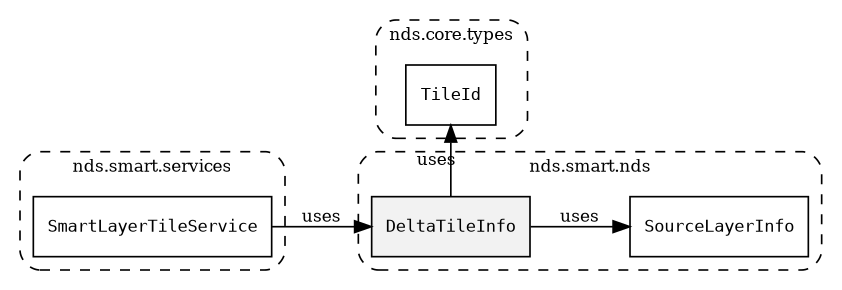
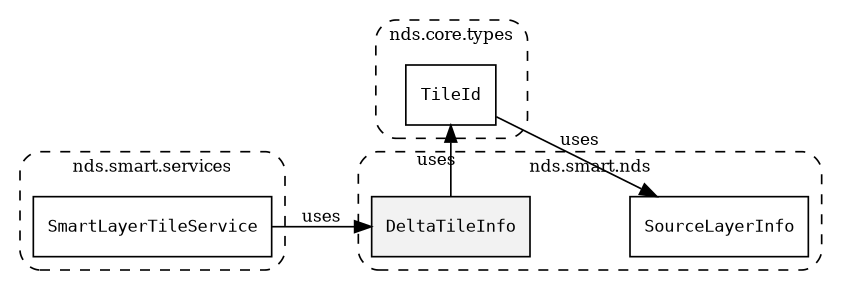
edge "DeltaTileInfo" -> "SourceLayerInfo": now "TileId" -> "SourceLayerInfo"
